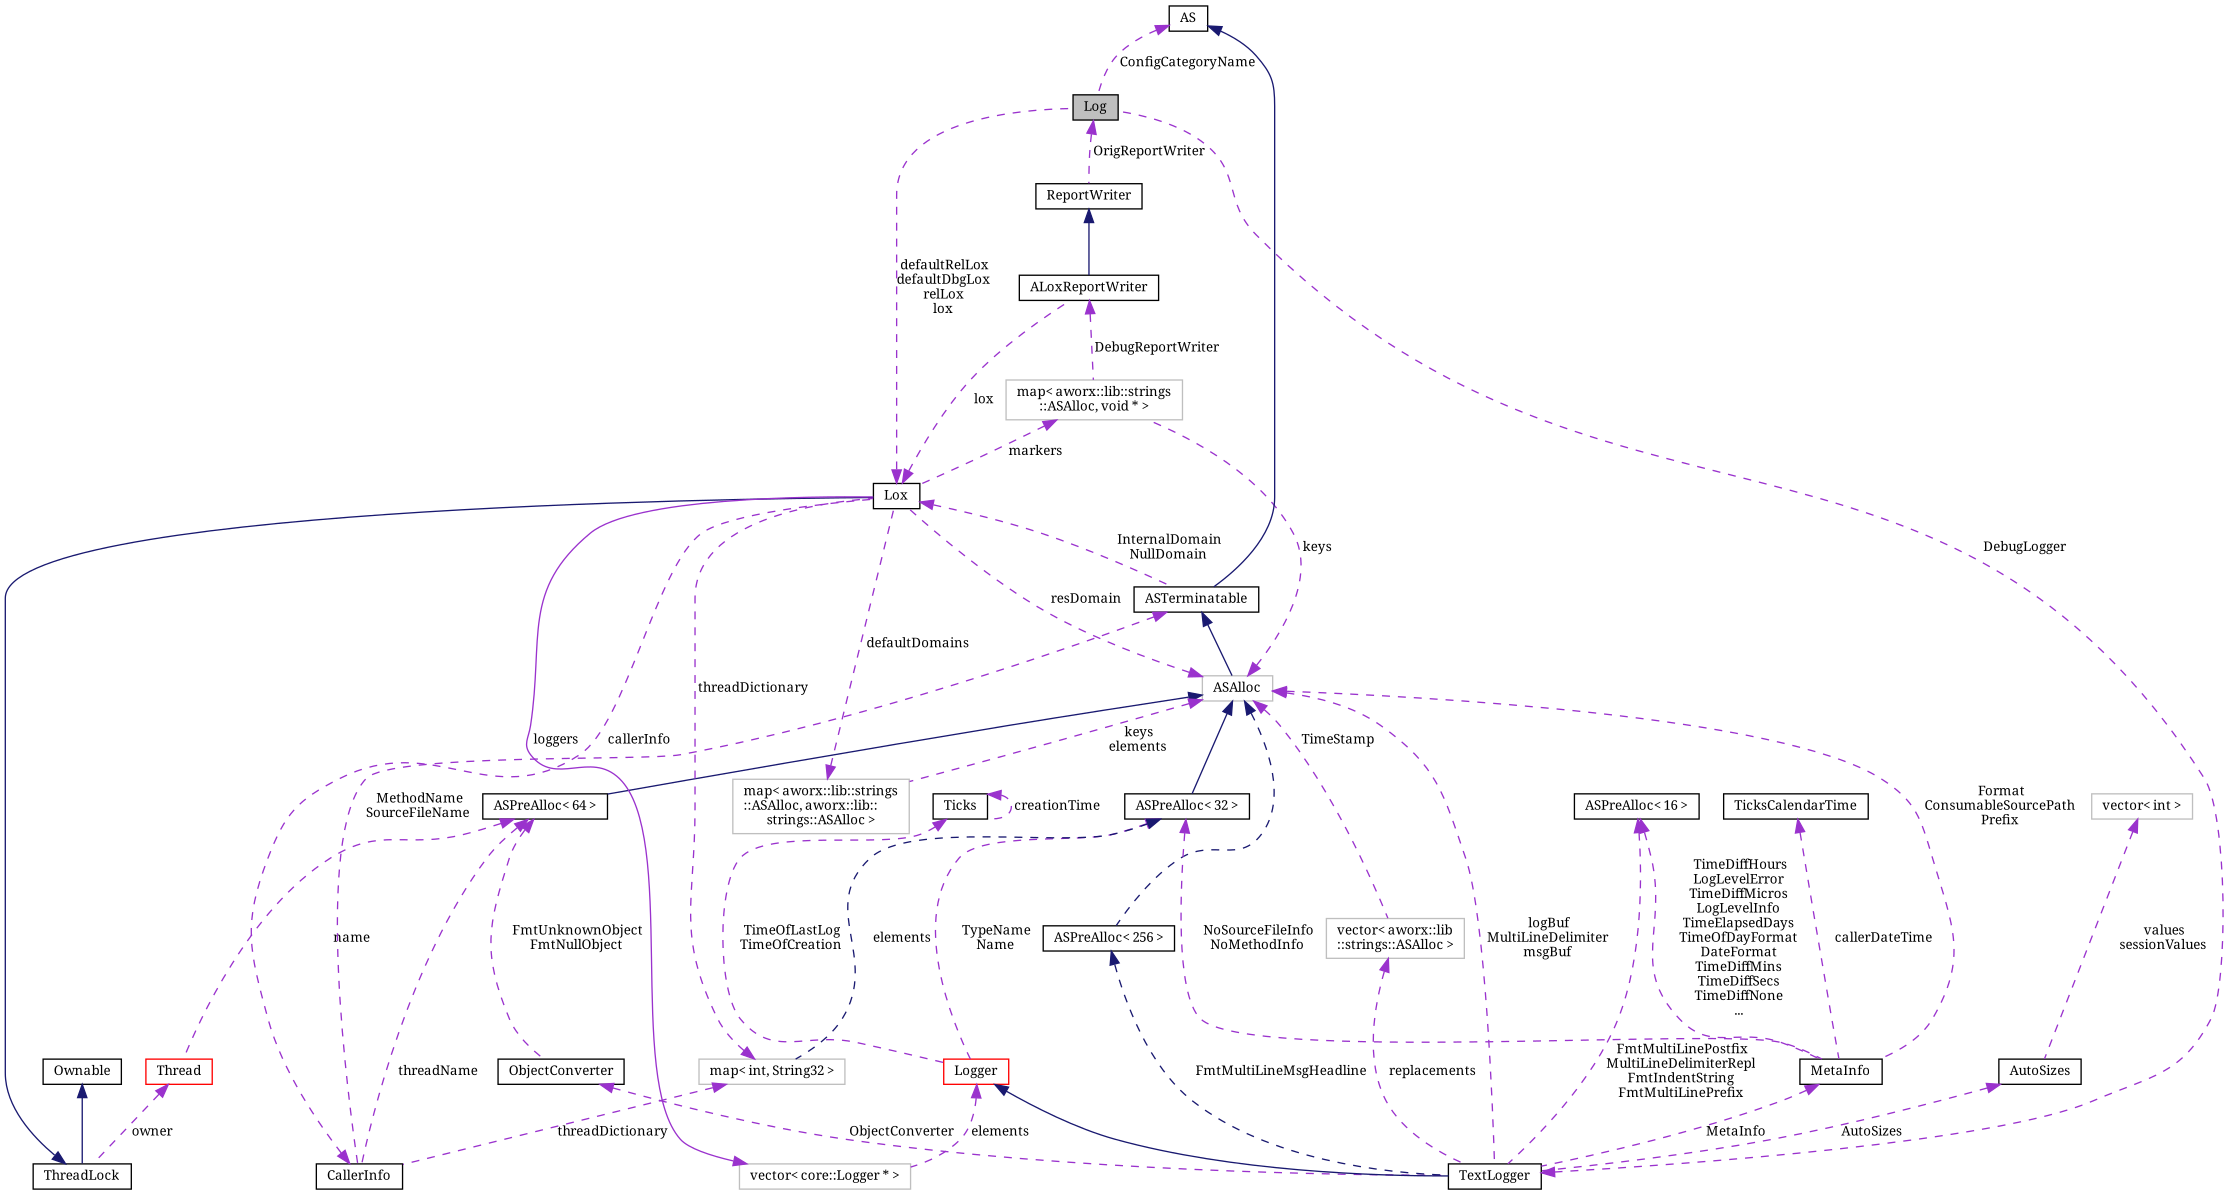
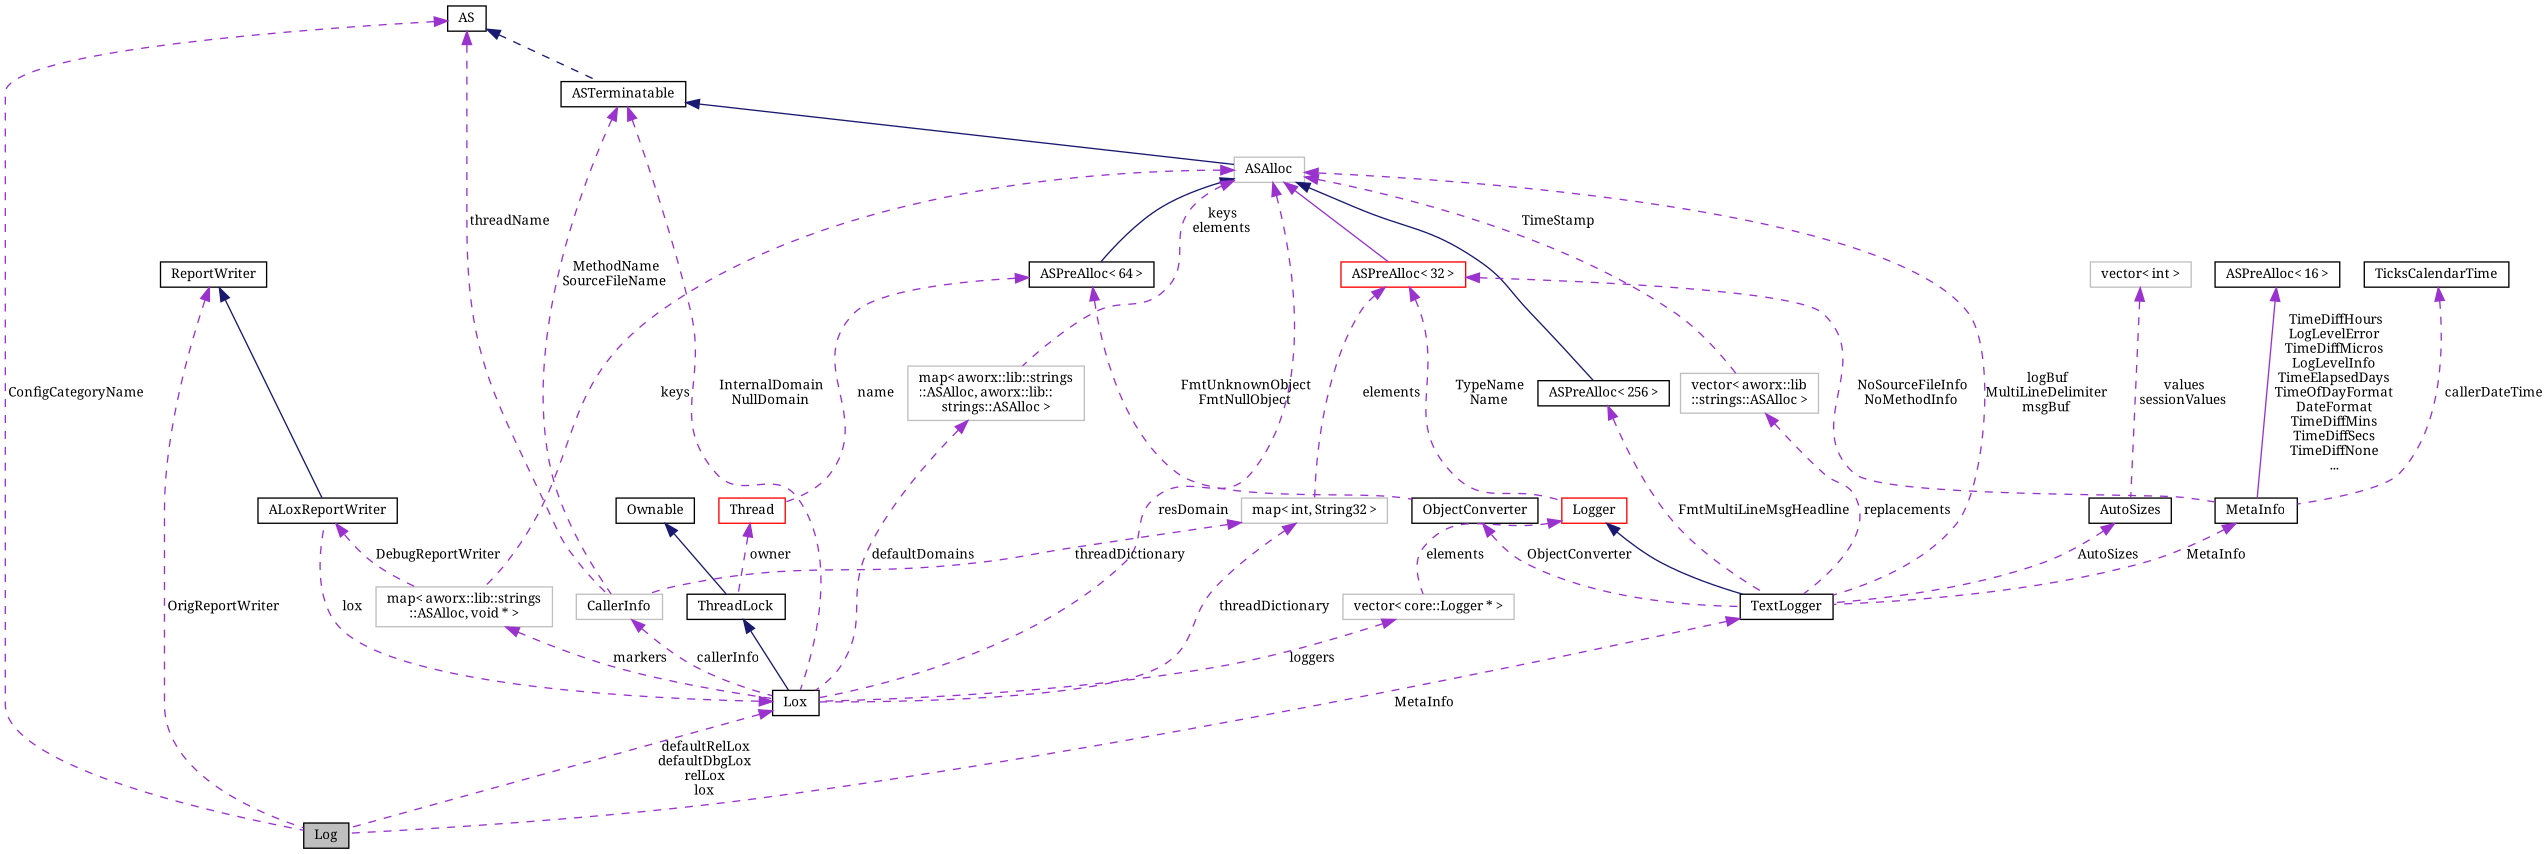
edge "ReportWriter" -> "Log": reversed
edge "ASTerminatable" -> "AS": style solid -> dashed
edge "ASTerminatable" -> "Lox": reversed
edge "Log" -> "TextLogger": label " DebugLogger" -> " MetaInfo"
edge "Lox" -> "vector< core::Logger * >": style solid -> dashed
edge "MetaInfo" -> "ASAlloc": removed, label "Format ConsumableSourcePath Prefix"
edge "ASPreAlloc< 32 >" -> "ASAlloc": color midnightblue -> darkorchid3
node "Ticks": removed
node "ASPreAlloc< 32 >": color black -> red
edge "ASPreAlloc< 256 >" -> "ASAlloc": style dashed -> solid
edge "map< int, String32 >" -> "ASPreAlloc< 32 >": color midnightblue -> darkorchid3
edge "CallerInfo" -> "ASPreAlloc< 64 >": now "CallerInfo" -> "AS"
edge "MetaInfo" -> "ASPreAlloc< 16 >": style dashed -> solid
edge "TextLogger" -> "ASPreAlloc< 16 >": removed, label "FmtMultiLinePostfix MultiLineDelimiterRepl FmtIndentString FmtMultiLinePrefix"
edge "TextLogger" -> "ASPreAlloc< 256 >": color midnightblue -> darkorchid3
node "CallerInfo": color black -> grey75
